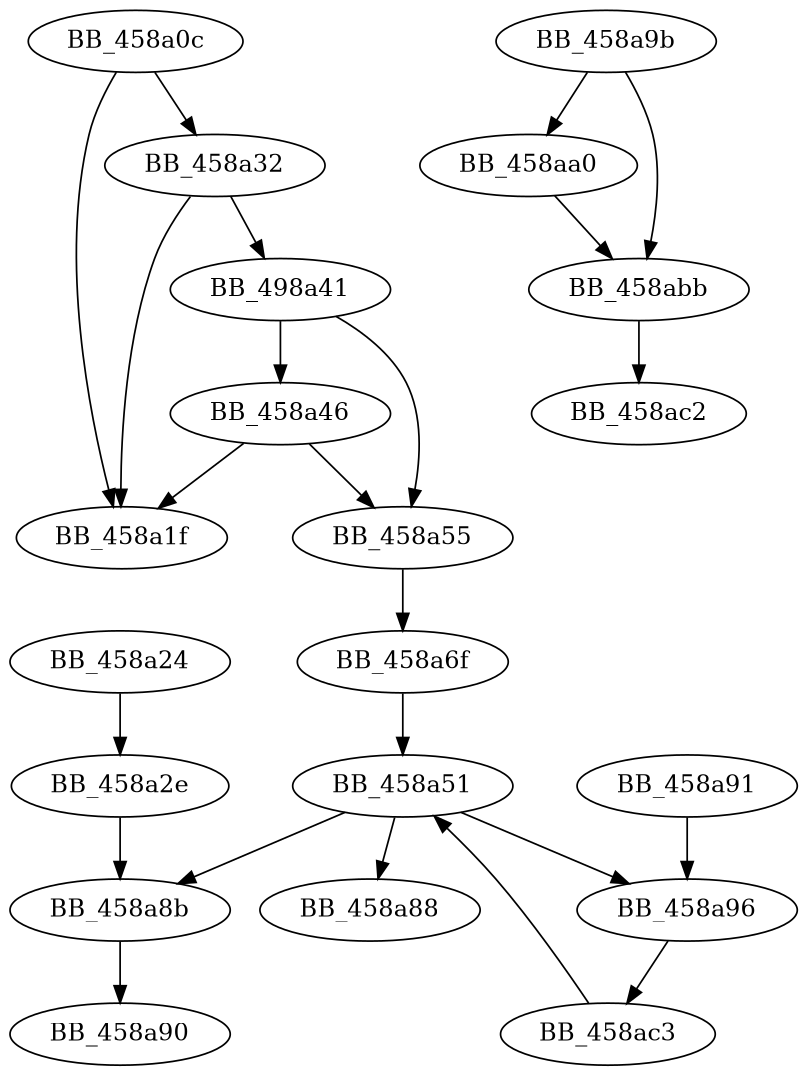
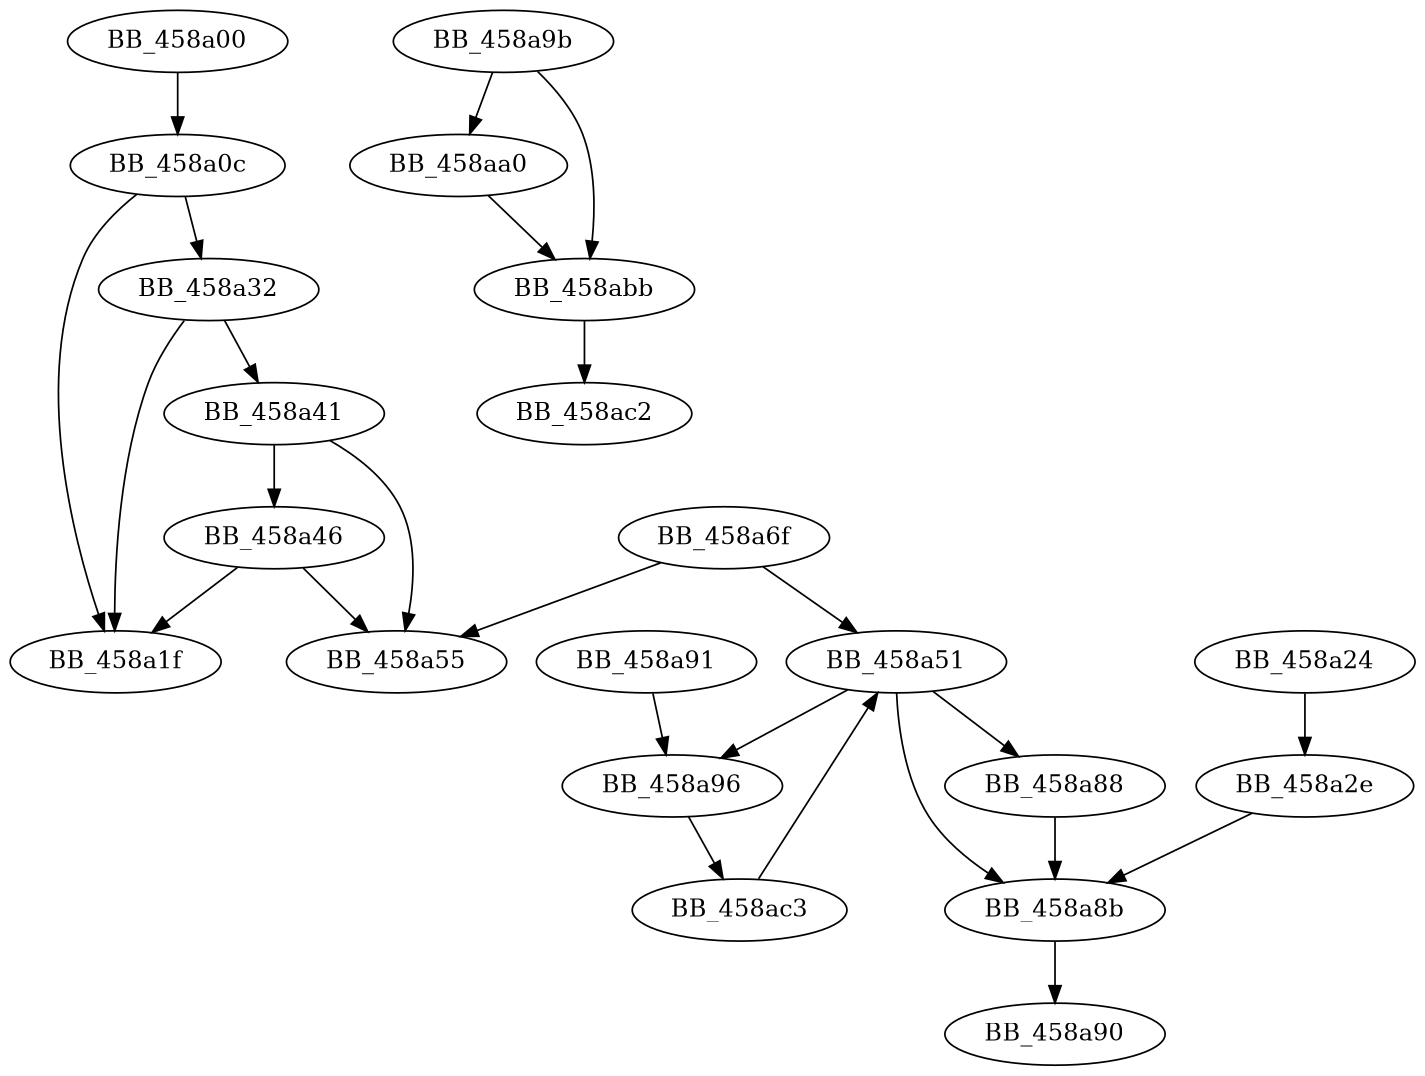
node "BB_458a00": added
node "BB_498a41": label "BB_498a41" -> "BB_458a41"
edge "BB_458a55" -> "BB_458a6f": reversed
edge "BB_458a88" -> "BB_458a8b": added
